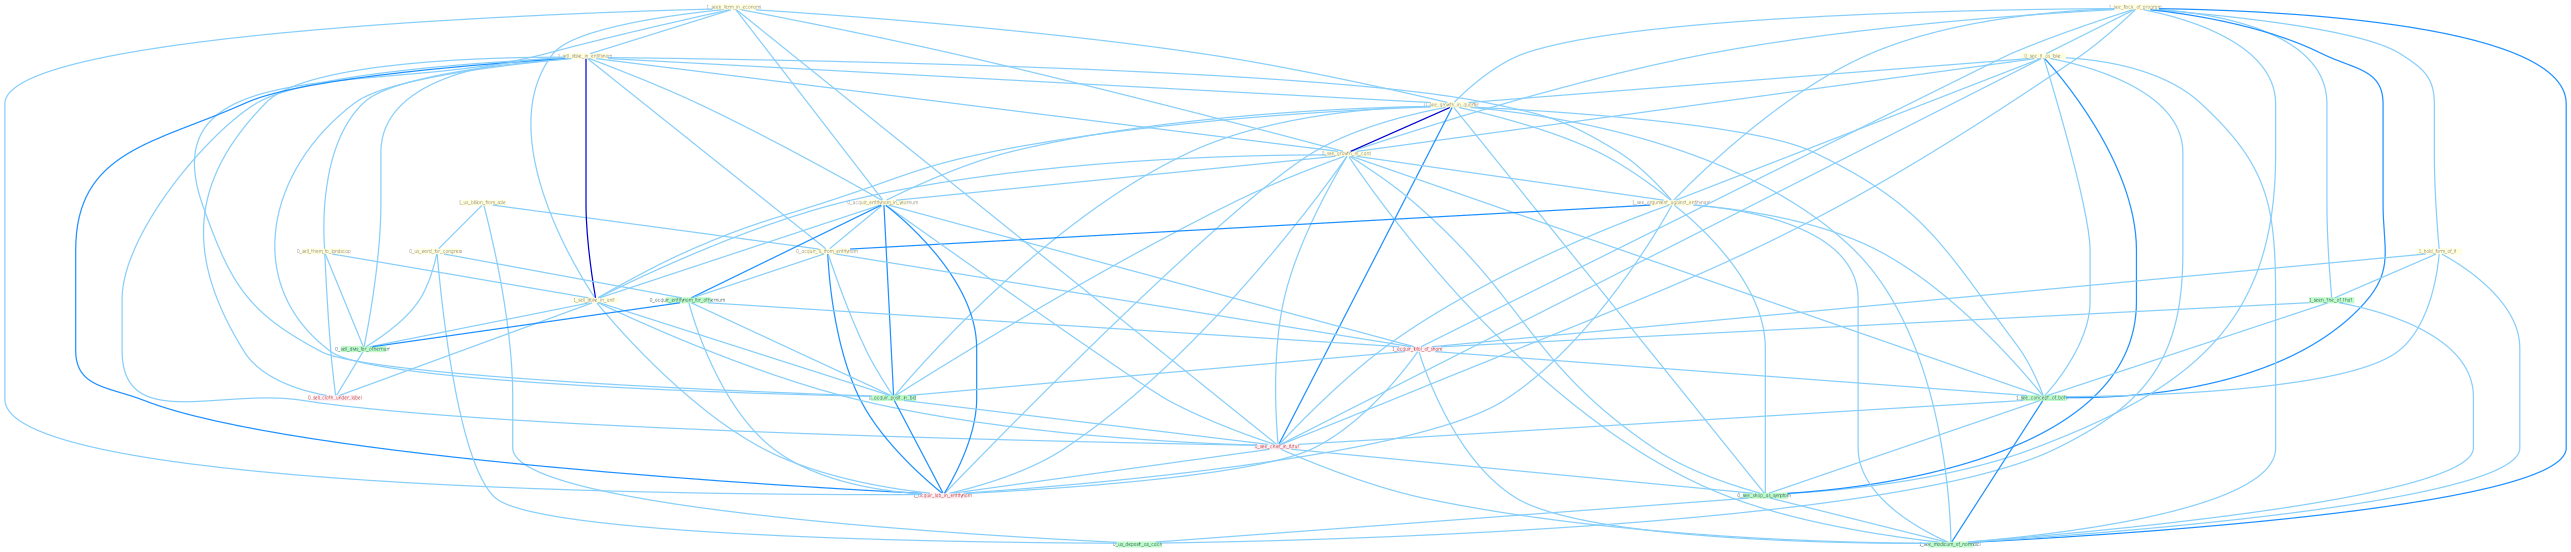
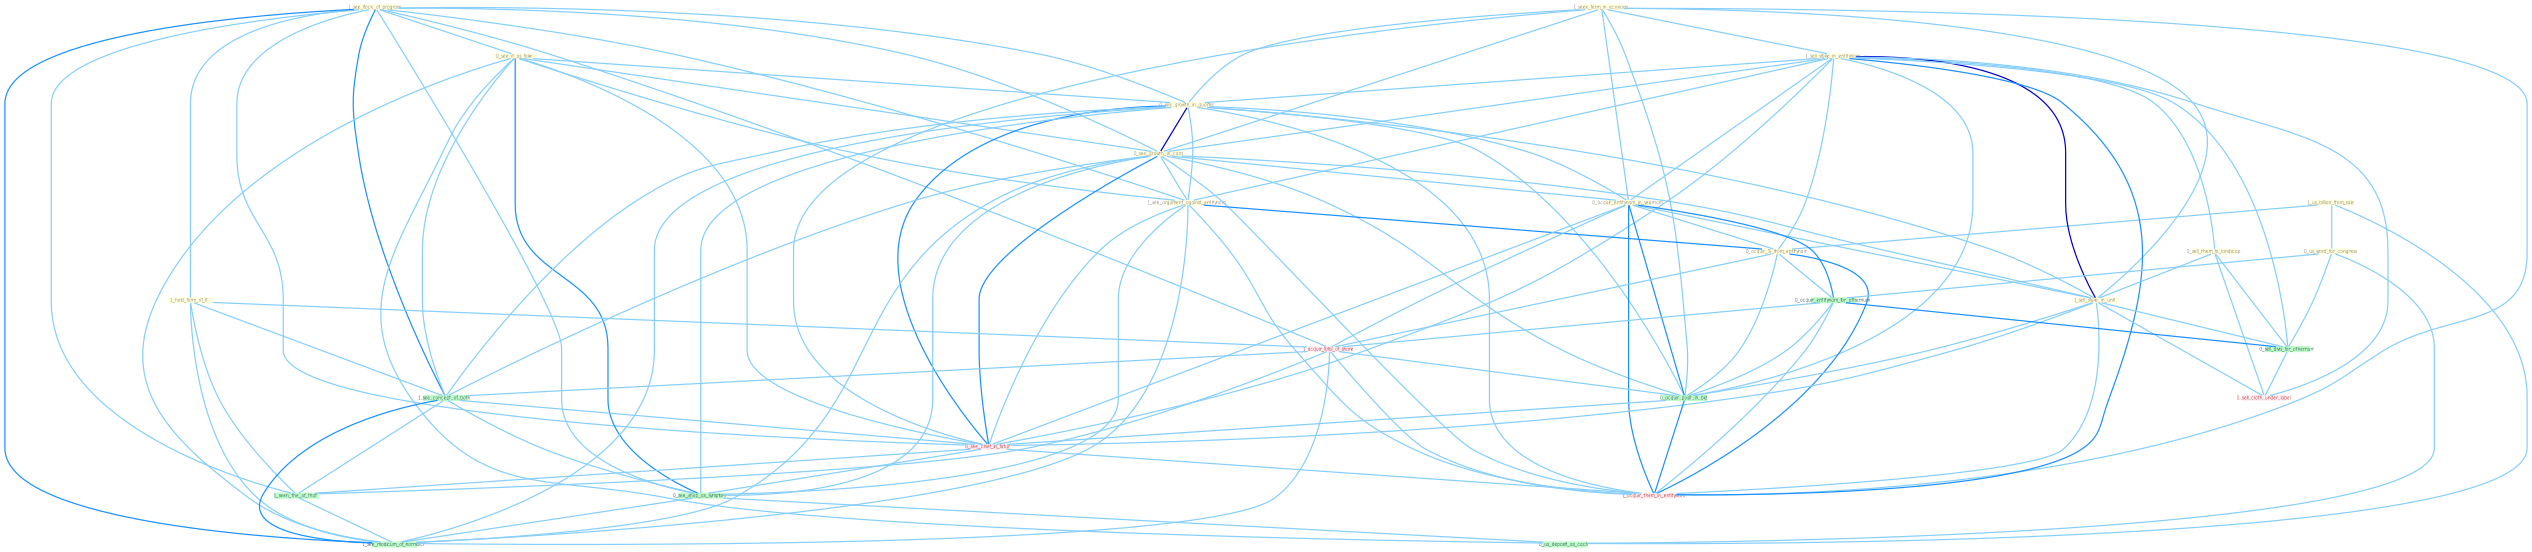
edge "1_see_argument_against_entitynam" -- "1_see_concept_of_both": removed
edge "0_see_growth_in_card" -- "0_see_chief_in_futur": color #87cefa -> #1e90ff
node "1_acquir_lab_in_entitynam": label "1_acquir_lab_in_entitynam" -> "1_acquir_them_in_entitynam"
edge "0_see_chief_in_futur" -- "1_see_modicum_of_normalci": now "0_see_chief_in_futur" -- "1_seen_the_of_that"
